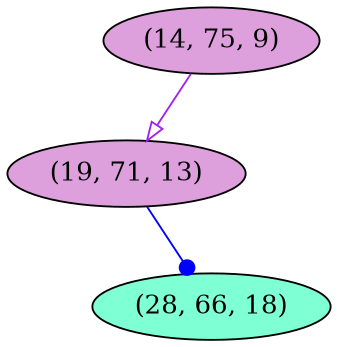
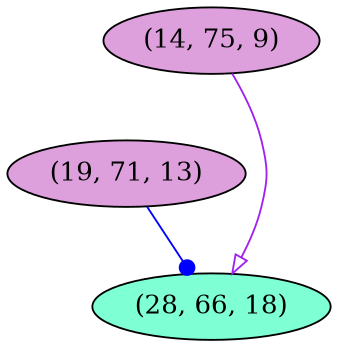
edge "(14, 75, 9)" -> "(19, 71, 13)": now "(14, 75, 9)" -> "(28, 66, 18)"
